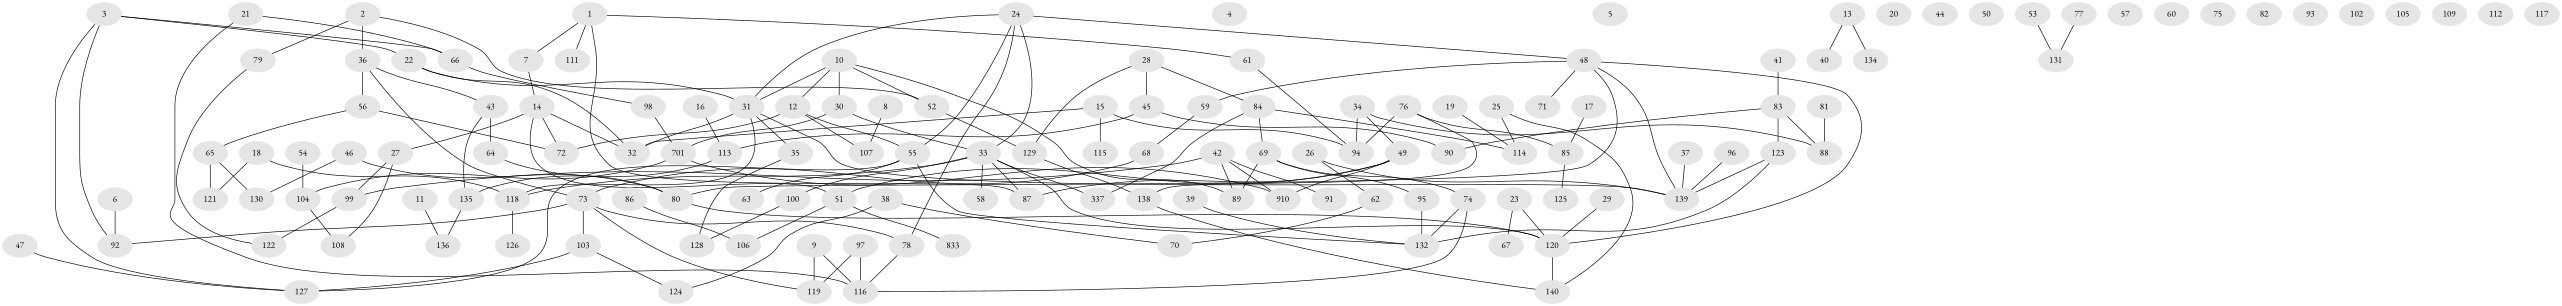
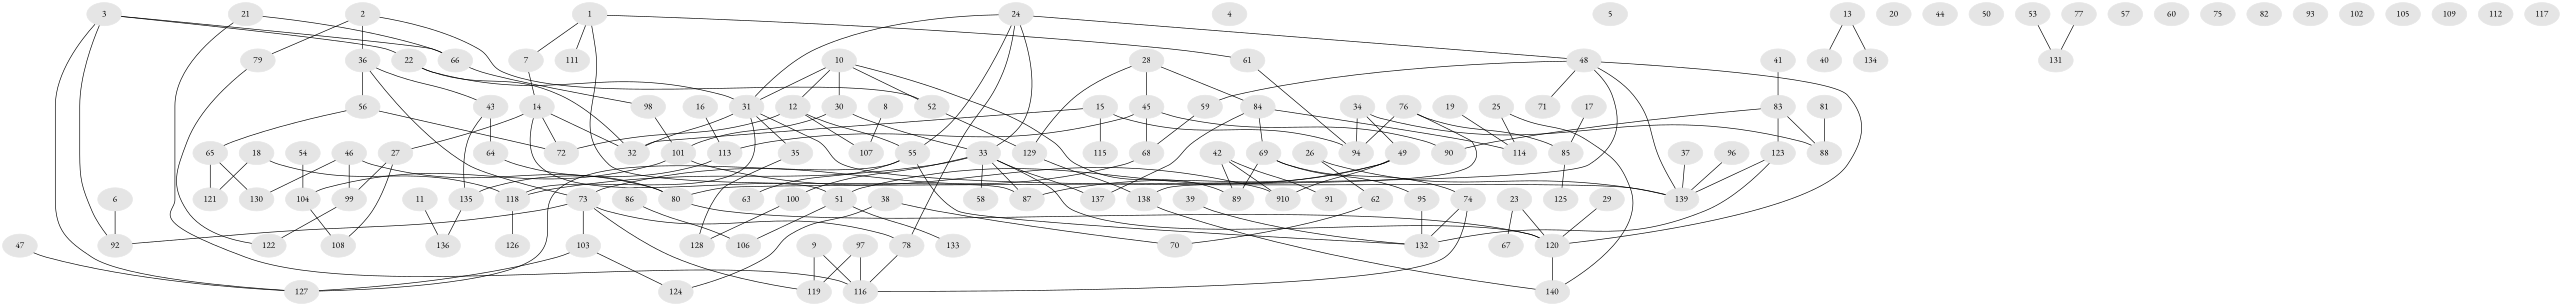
edge "45" -- "68": added
node "701": label "701" -> "101"
edge "42" -- "99": now "46" -- "99"
node "337": label "337" -> "137"
node "833": label "833" -> "133"
